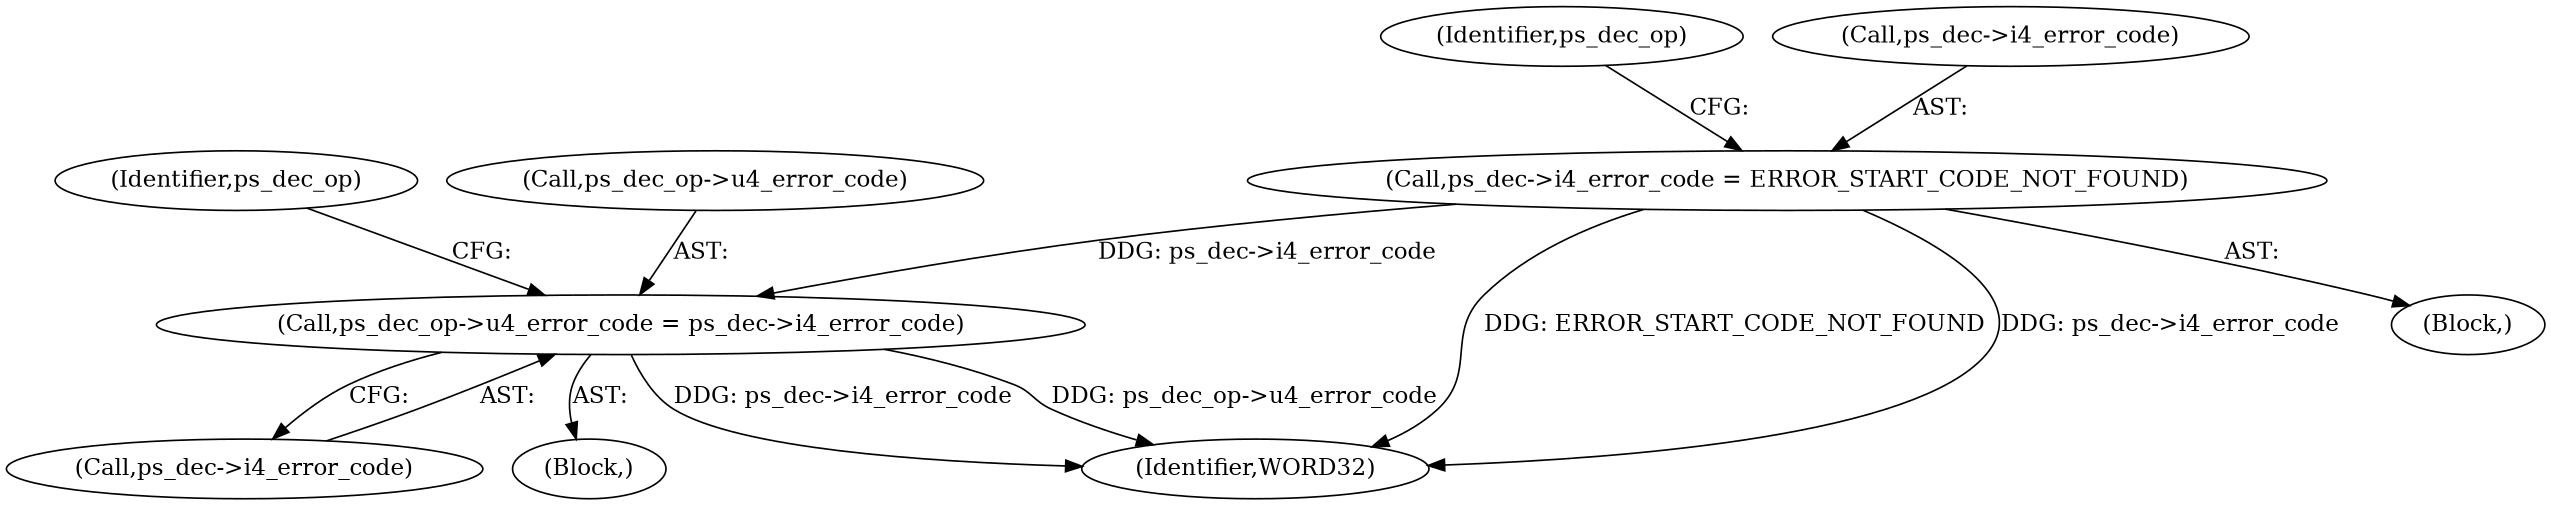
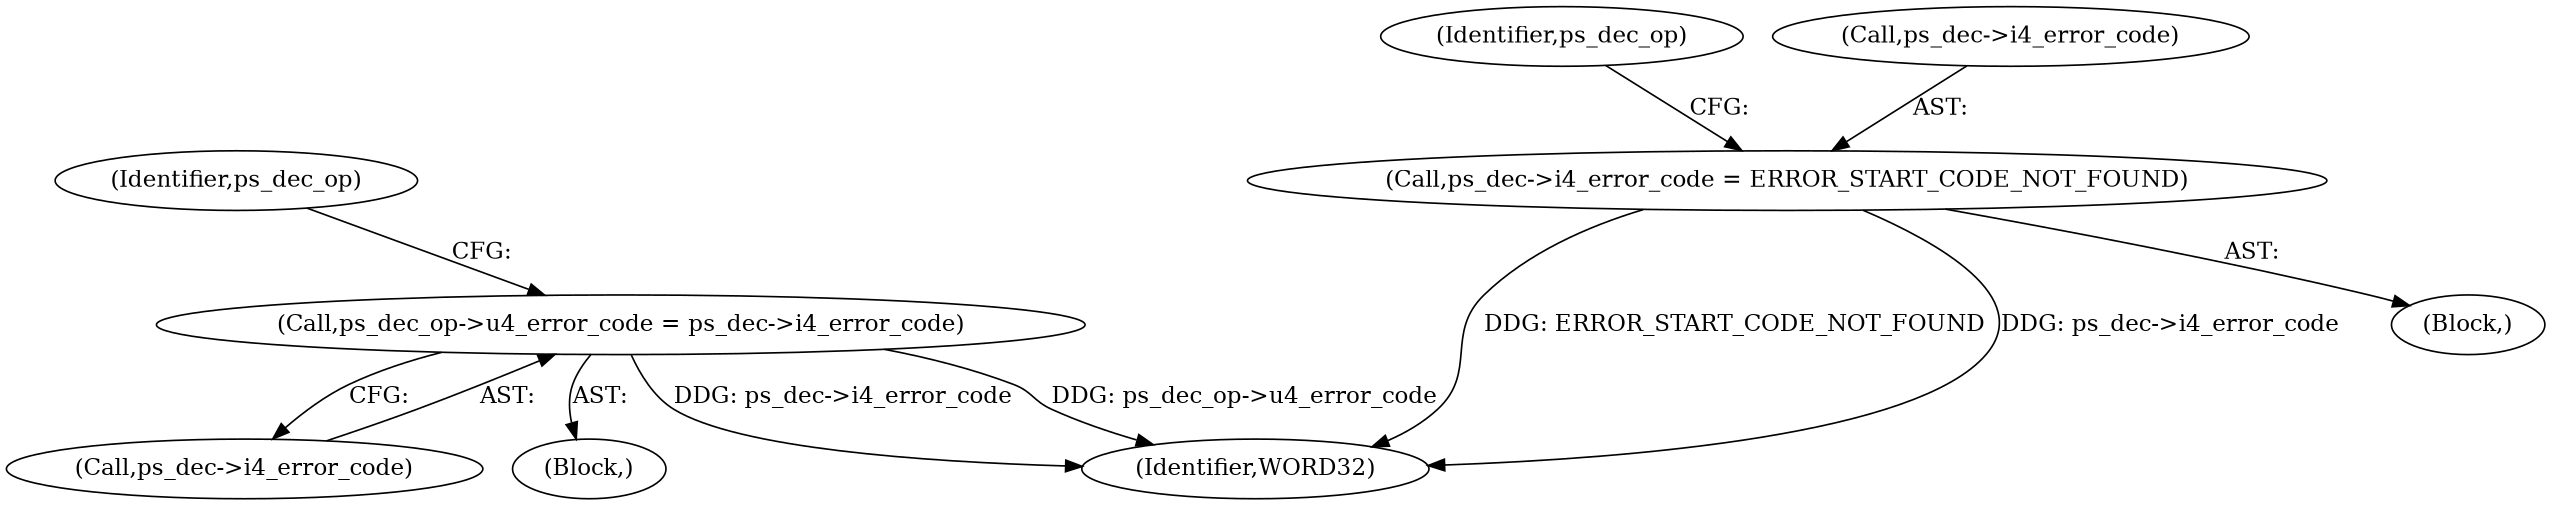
node "(Call,ps_dec_op->u4_error_code)": removed
edge "(Call,ps_dec->i4_error_code = ERROR_START_CODE_NOT_FOUND)" -> "(Call,ps_dec_op->u4_error_code = ps_dec->i4_error_code)": removed, label "DDG: ps_dec->i4_error_code"
